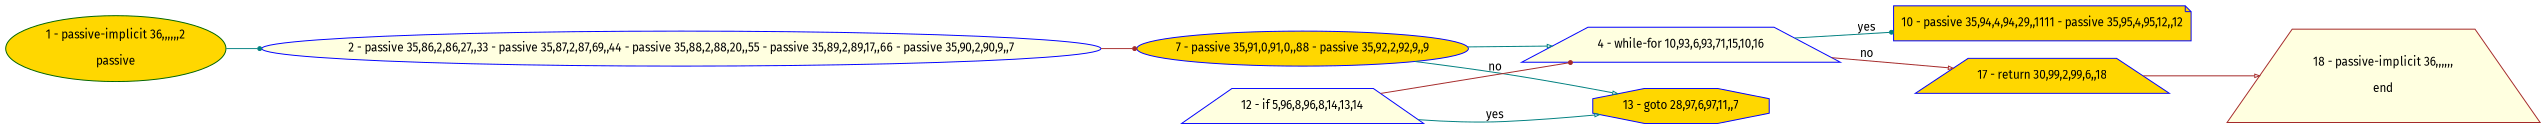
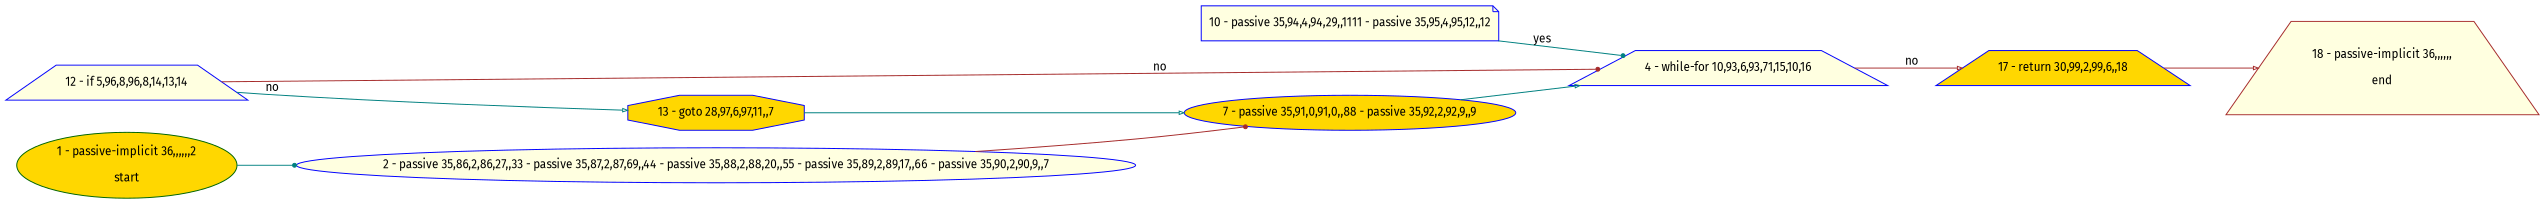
node "10 - passive 35,94,4,94,29,,1111 - passive 35,95,4,95,12,,12": fillcolor gold -> lightyellow
edge "4 - while-for 10,93,6,93,71,15,10,16" -> "10 - passive 35,94,4,94,29,,1111 - passive 35,95,4,95,12,,12": reversed
node "1 - passive-implicit 36,,,,,,2 passive": label "1 - passive-implicit 36,,,,,,2 passive" -> "1 - passive-implicit 36,,,,,,2 start"
edge "7 - passive 35,91,0,91,0,,88 - passive 35,92,2,92,9,,9" -> "13 - goto 28,97,6,97,11,,7": reversed
edge "12 - if 5,96,8,96,8,14,13,14" -> "13 - goto 28,97,6,97,11,,7": label "yes" -> "no"
